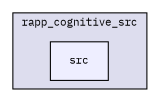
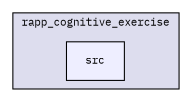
cluster "rapp_cognitive_src": label "rapp_cognitive_src" -> "rapp_cognitive_exercise"
